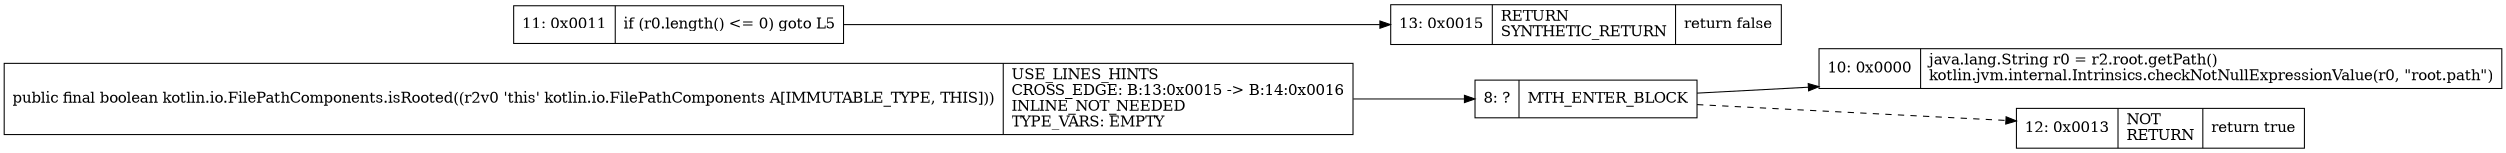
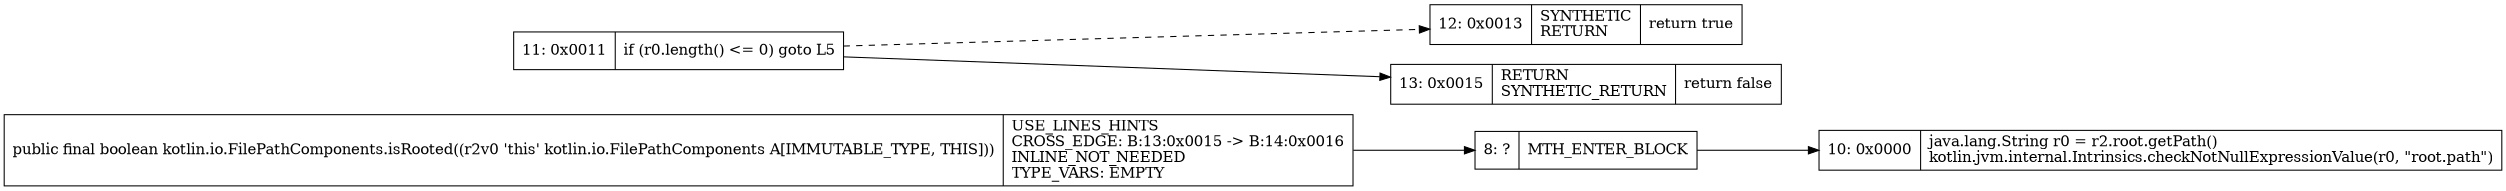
edge "8: ?" -> "12: 0x0013": now "11: 0x0011" -> "12: 0x0013"
node "12: 0x0013": text "NOT" -> "SYNTHETIC"
